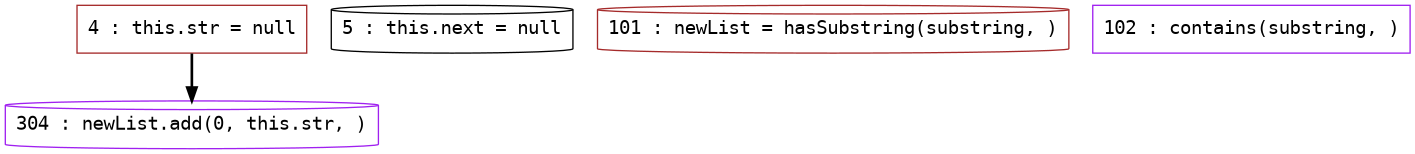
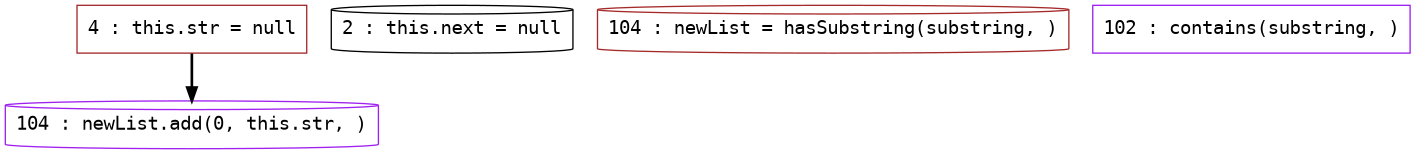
node "5 : this.next = null": label "5 : this.next = null" -> "2 : this.next = null"
node "101 : newList = hasSubstring(substring, )": label "101 : newList = hasSubstring(substring, )" -> "104 : newList = hasSubstring(substring, )"
node "304 : newList.add(0, this.str, )": label "304 : newList.add(0, this.str, )" -> "104 : newList.add(0, this.str, )"
